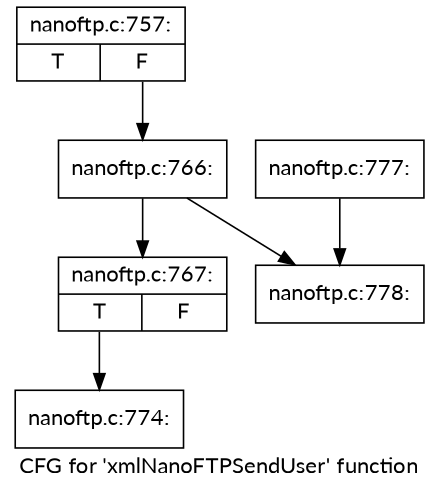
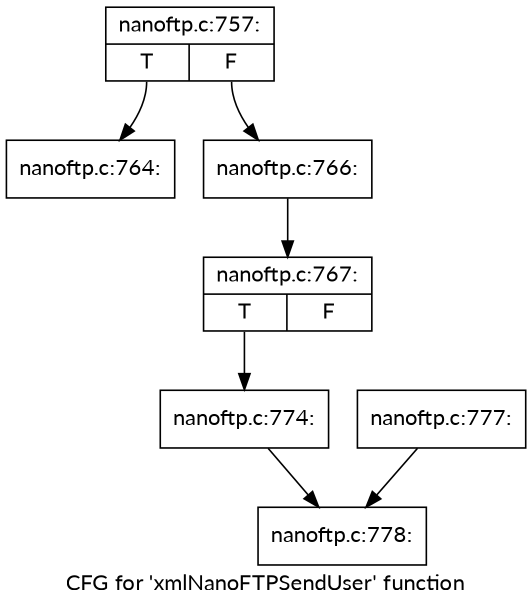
node "nanoftp.c:764:": added
edge "nanoftp.c:766:" -> "nanoftp.c:778:": now "nanoftp.c:774:" -> "nanoftp.c:778:"
